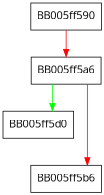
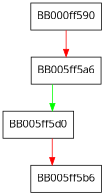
node "BB005ff590": label "BB005ff590" -> "BB000ff590"
edge "BB005ff5a6" -> "BB005ff5b6": now "BB005ff5d0" -> "BB005ff5b6"
